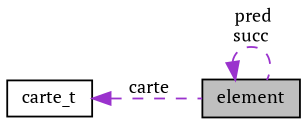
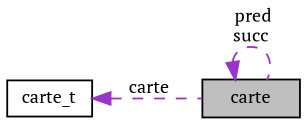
node "element": label "element" -> "carte"
